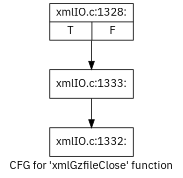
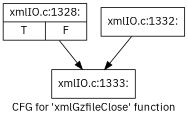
edge "xmlIO.c:1333:" -> "xmlIO.c:1332:": reversed
